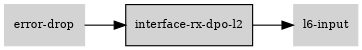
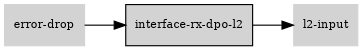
node "l6-input": label "l6-input" -> "l2-input"
